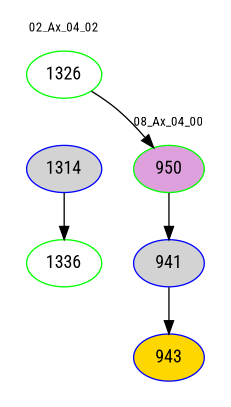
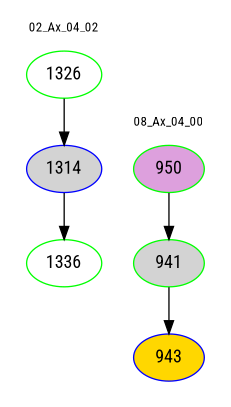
edge "1326" -> "950": now "1326" -> "1314"
node "941": color blue -> green
